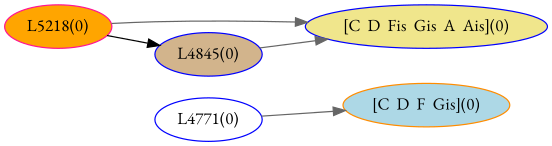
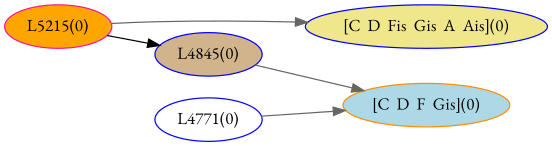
node "L5218(0)": label "L5218(0)" -> "L5215(0)"
edge "L4845(0)" -> "[C  D  Fis  Gis  A  Ais](0)": now "L4845(0)" -> "[C  D  F  Gis](0)"
